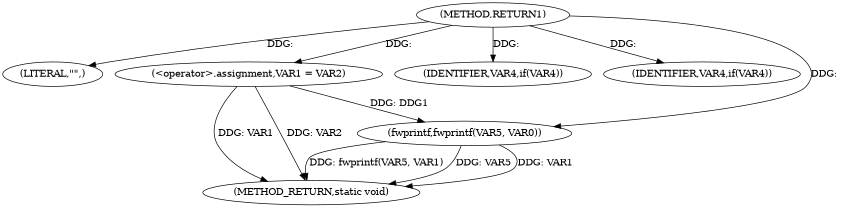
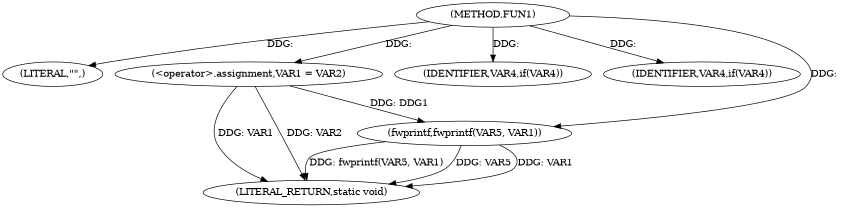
node "(METHOD,RETURN1)": label "(METHOD,RETURN1)" -> "(METHOD,FUN1)"
node "(fwprintf,fwprintf(VAR5, VAR0))": label "(fwprintf,fwprintf(VAR5, VAR0))" -> "(fwprintf,fwprintf(VAR5, VAR1))"
node "(METHOD_RETURN,static void)": label "(METHOD_RETURN,static void)" -> "(LITERAL_RETURN,static void)"
